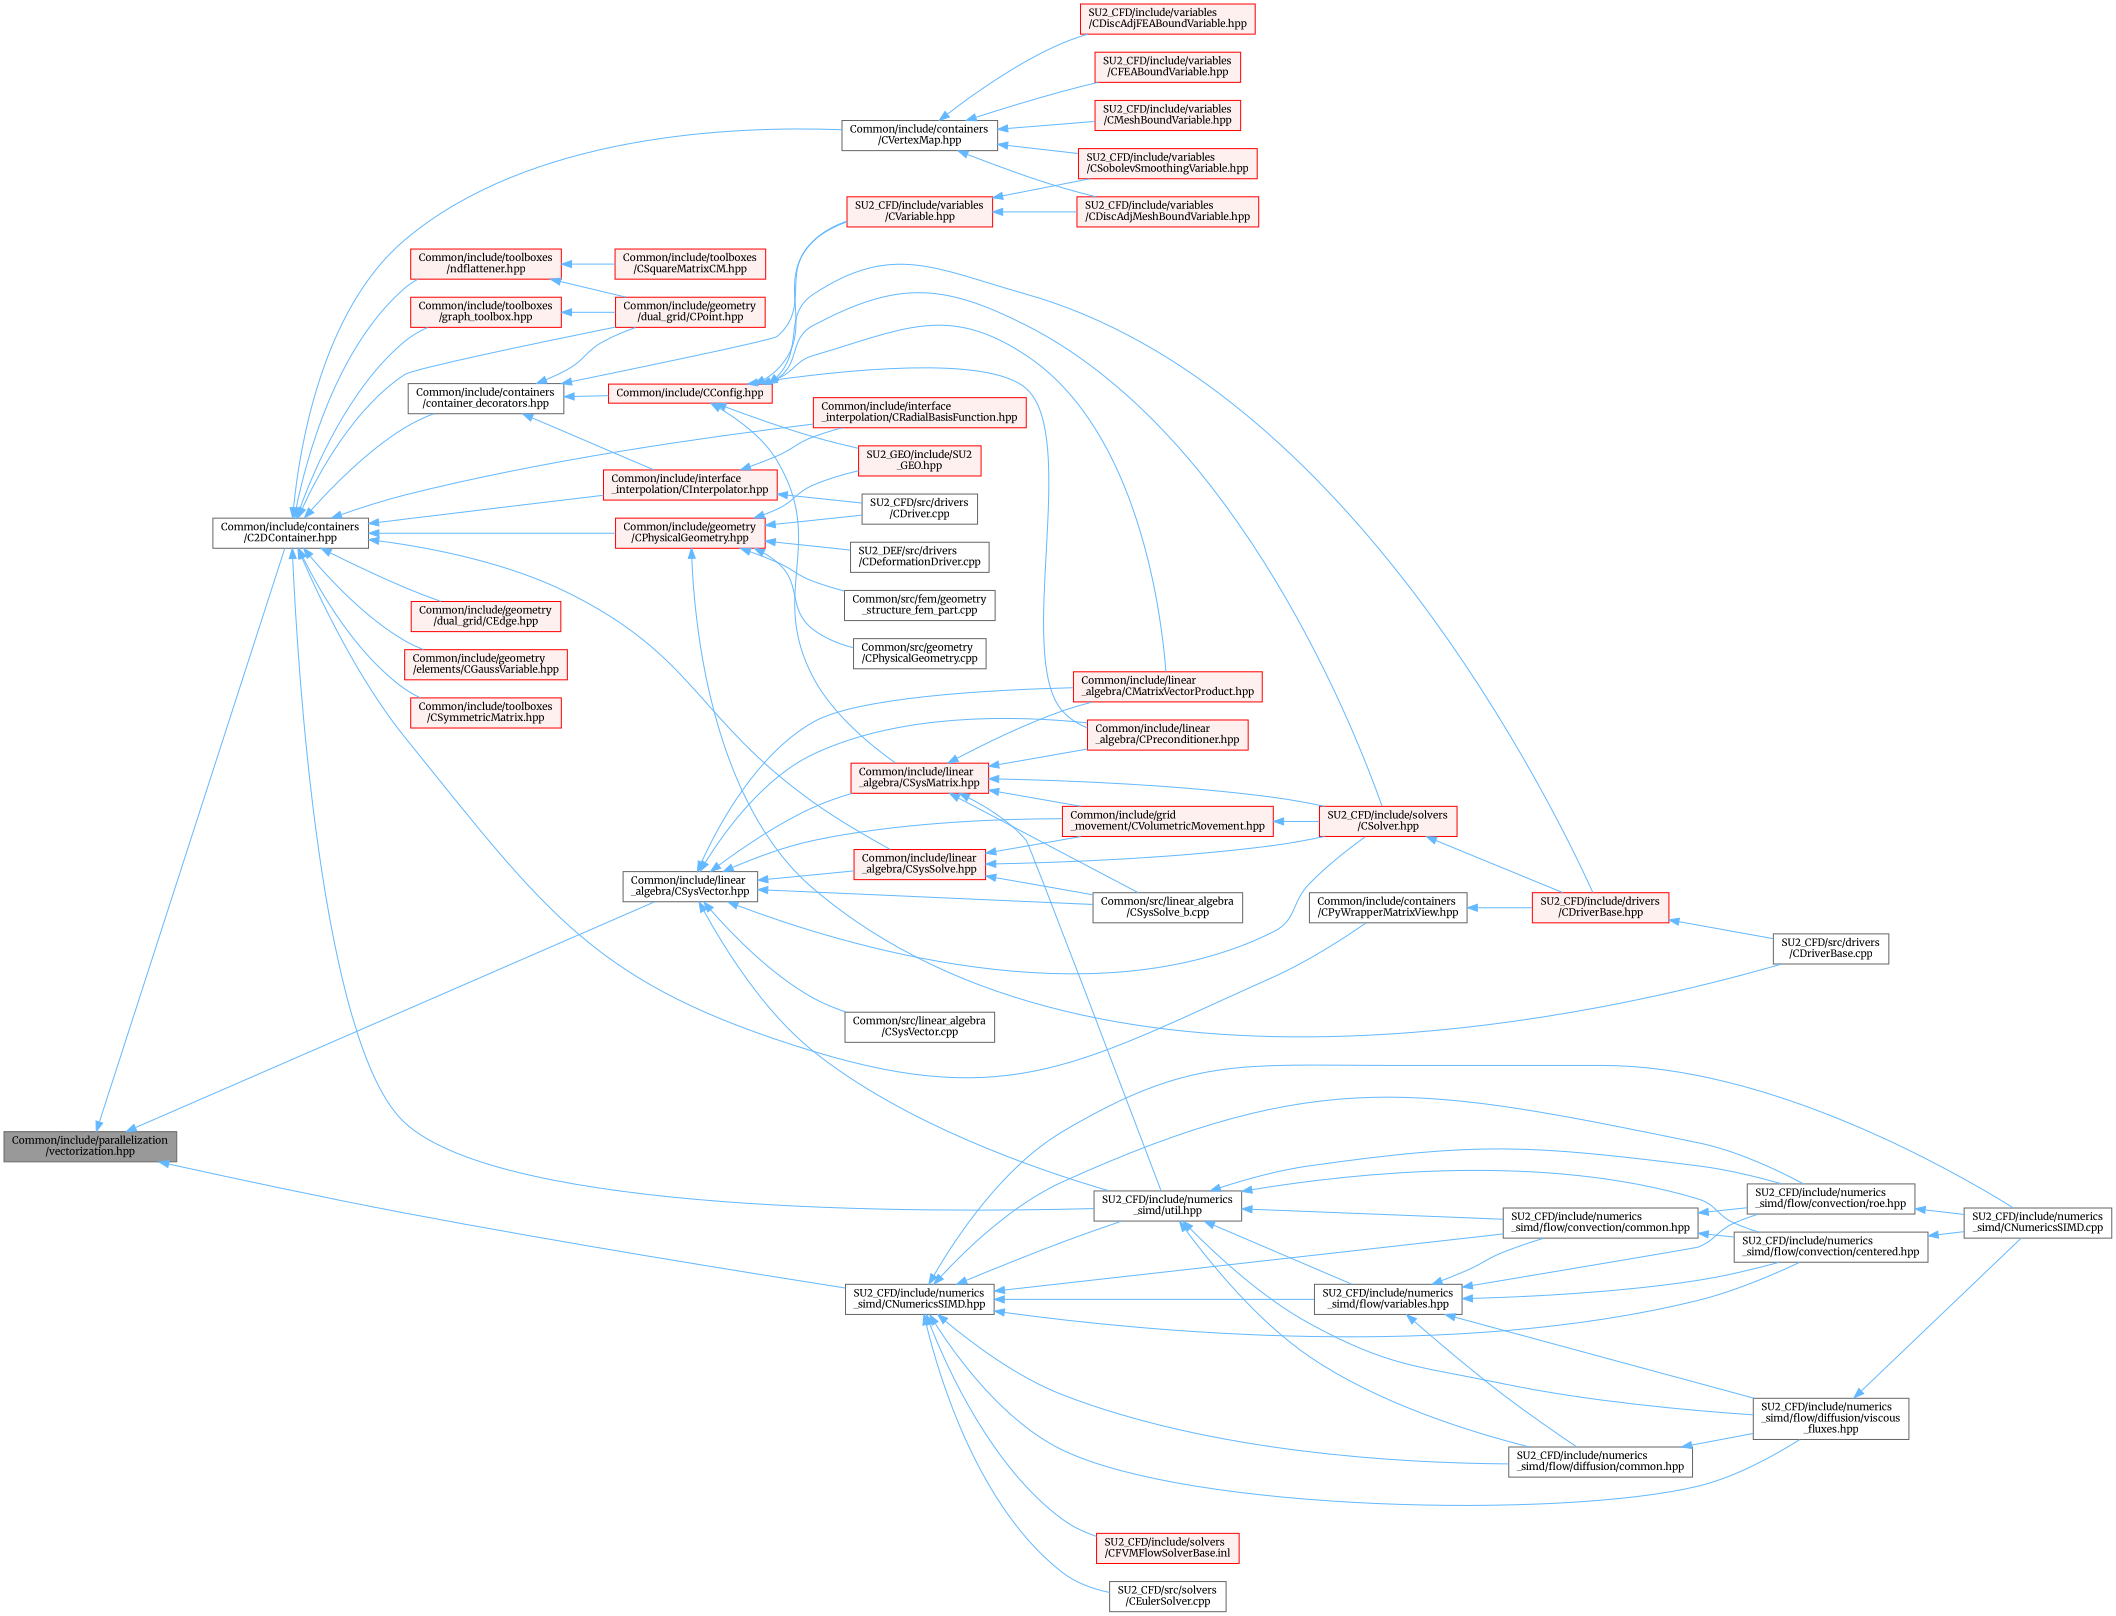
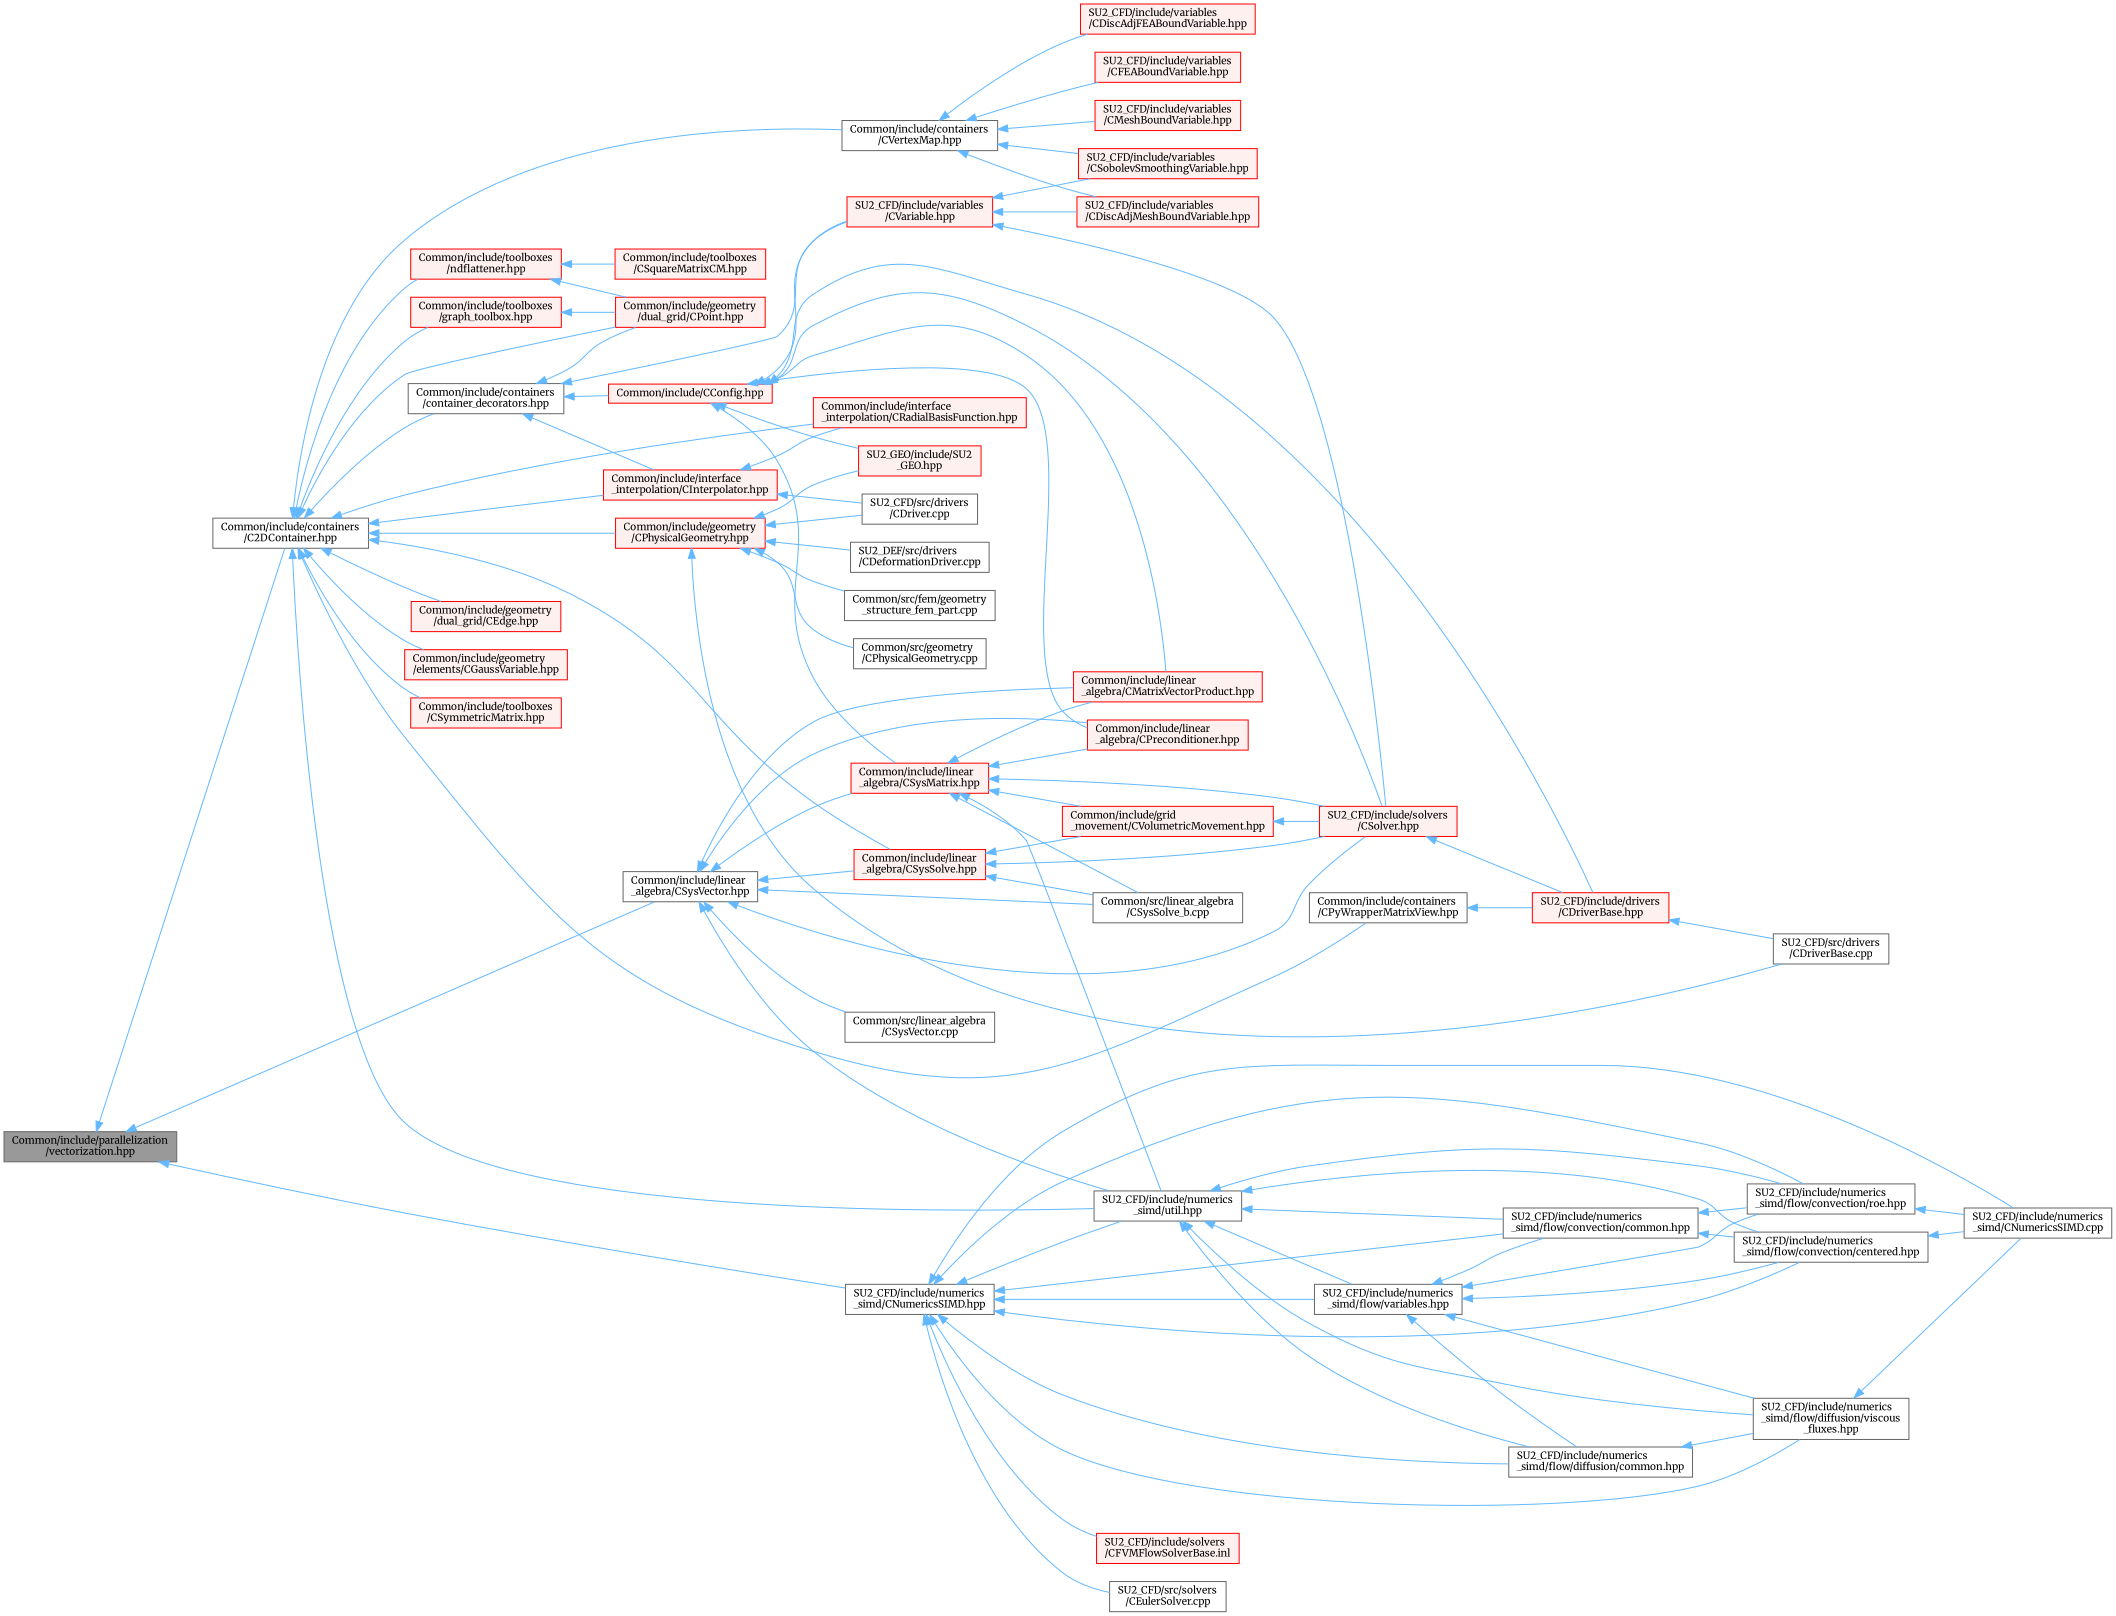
edge "SU2_CFD/include/solvers /CSolver.hpp" -> "SU2_CFD/include/variables /CVariable.hpp": added
edge "Common/include/grid _movement/CVolumetricMovement.hpp" -> "Common/include/linear _algebra/CSysVector.hpp": removed
